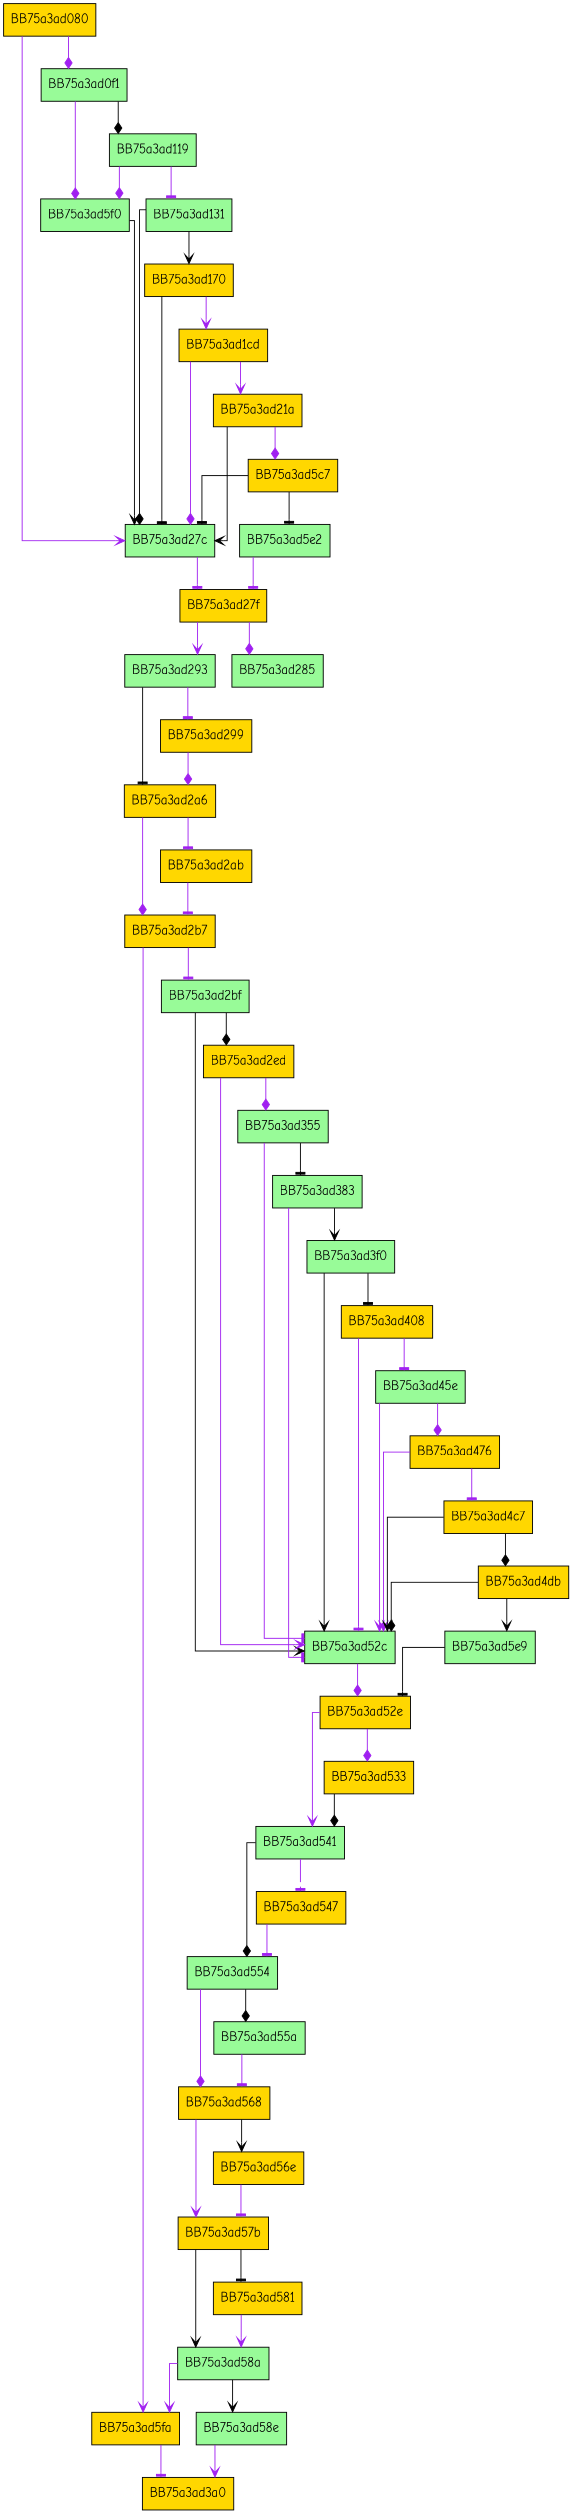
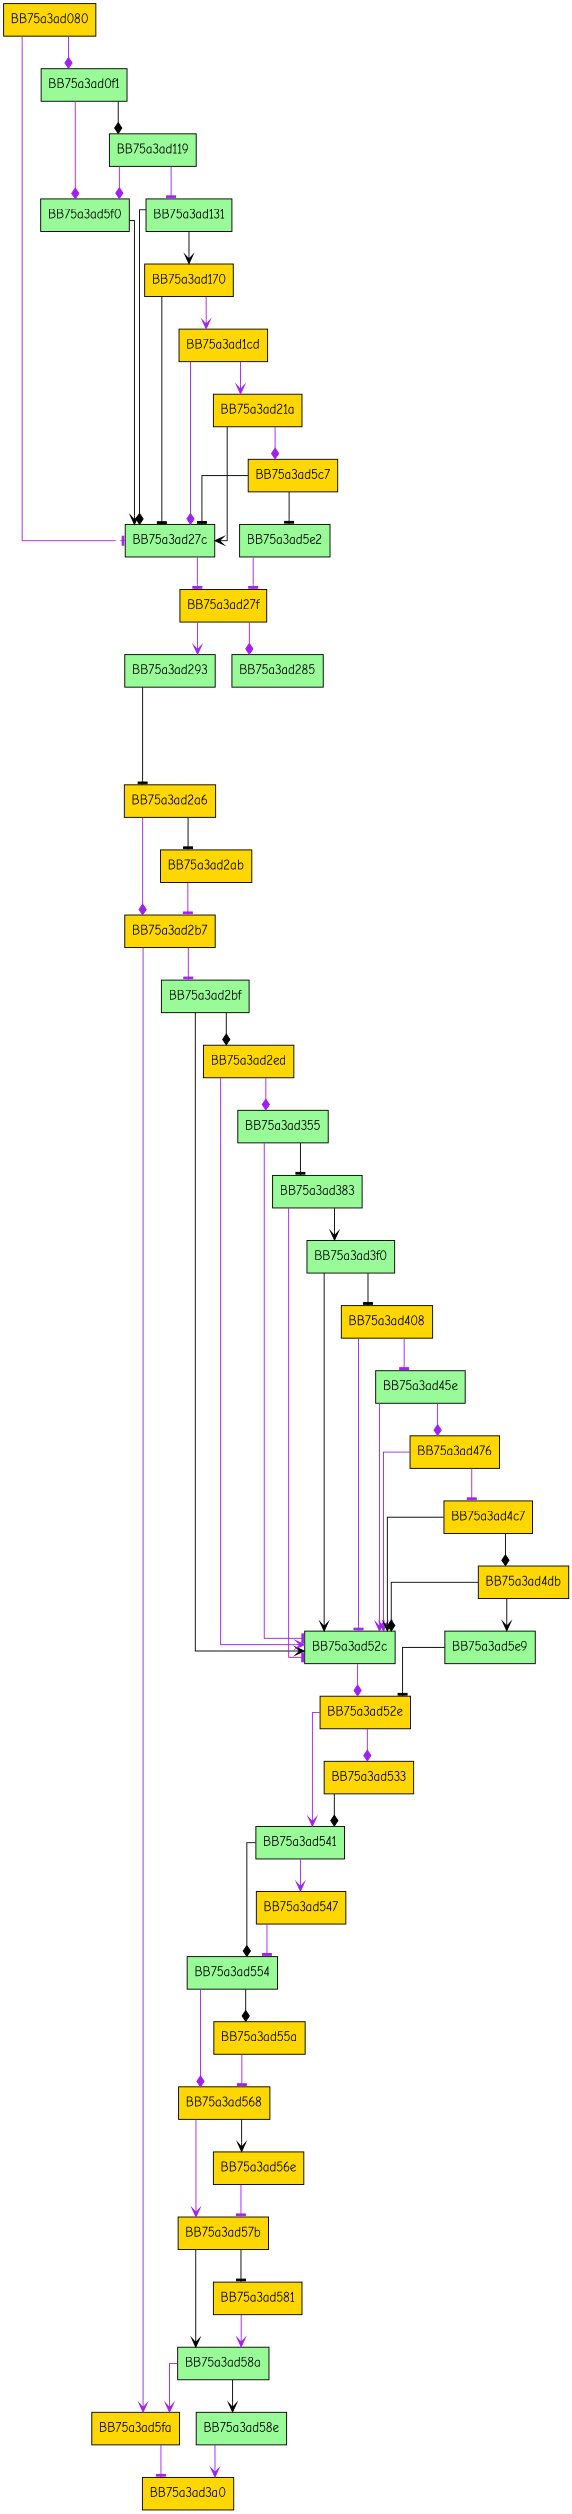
edge "BB75a3ad080" -> "BB75a3ad27c": arrowhead vee -> tee
node "BB75a3ad299": removed
edge "BB75a3ad2a6" -> "BB75a3ad2ab": color purple -> black
edge "BB75a3ad541" -> "BB75a3ad547": arrowhead tee -> vee
node "BB75a3ad55a": fillcolor palegreen -> gold
